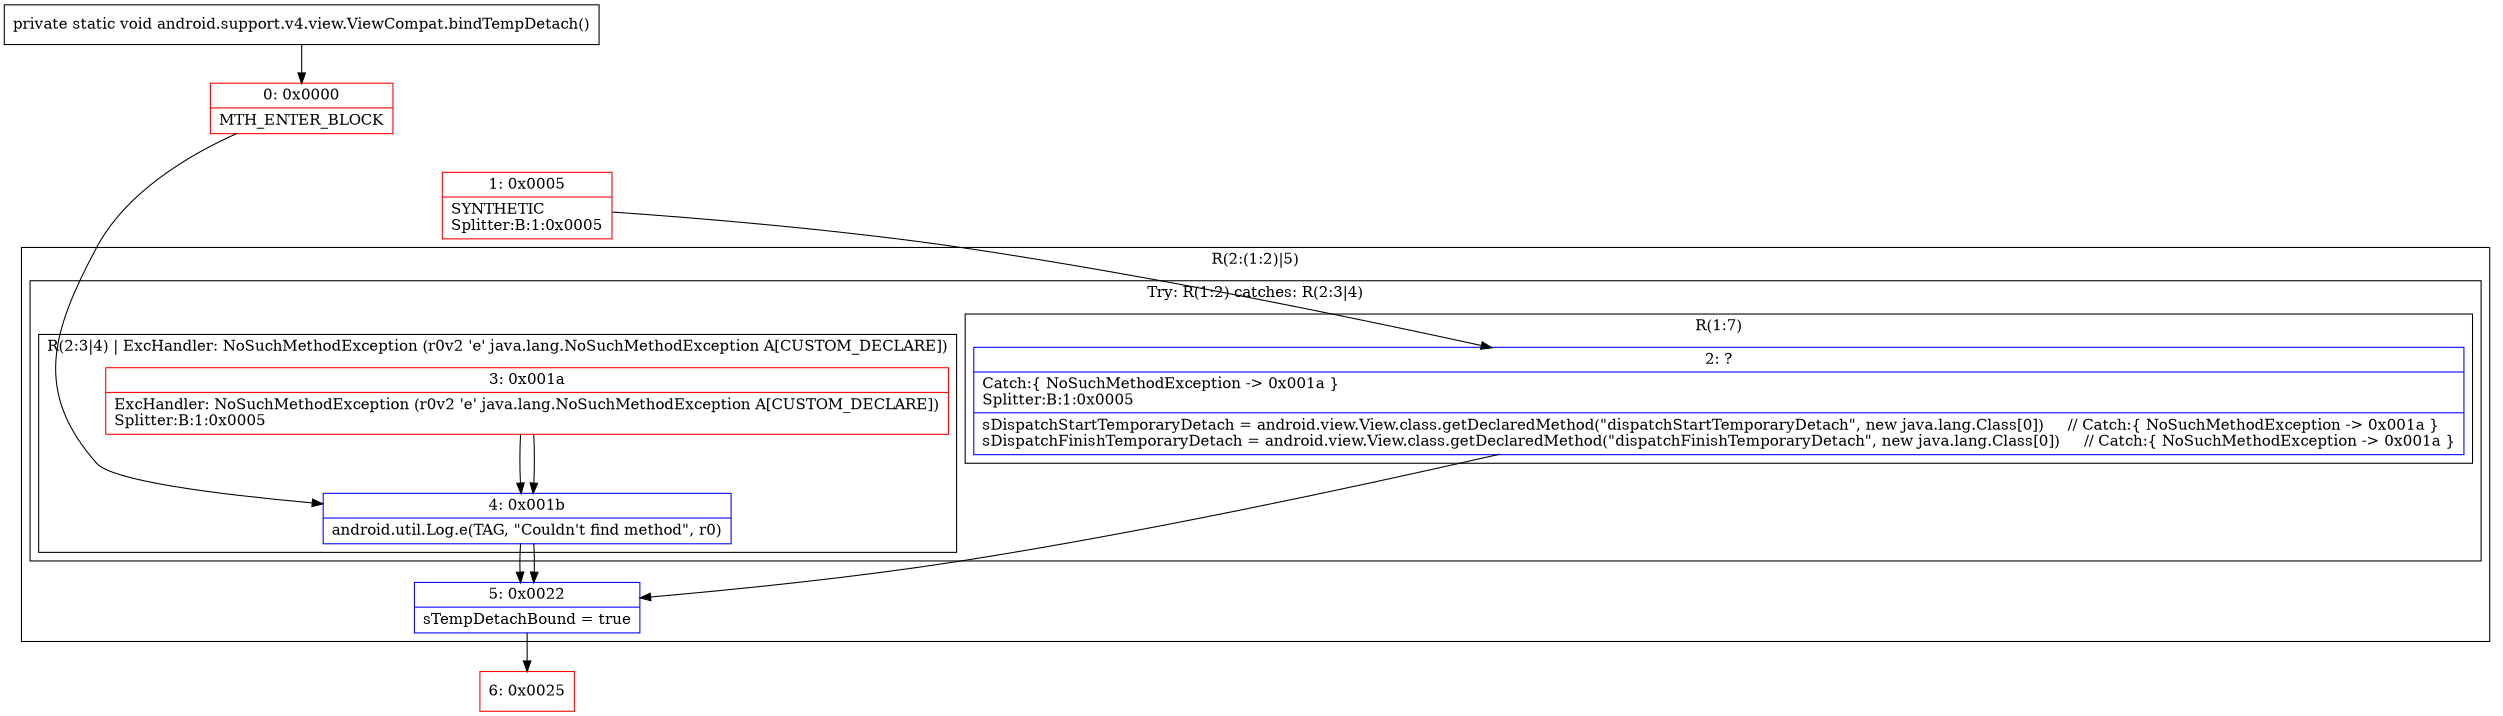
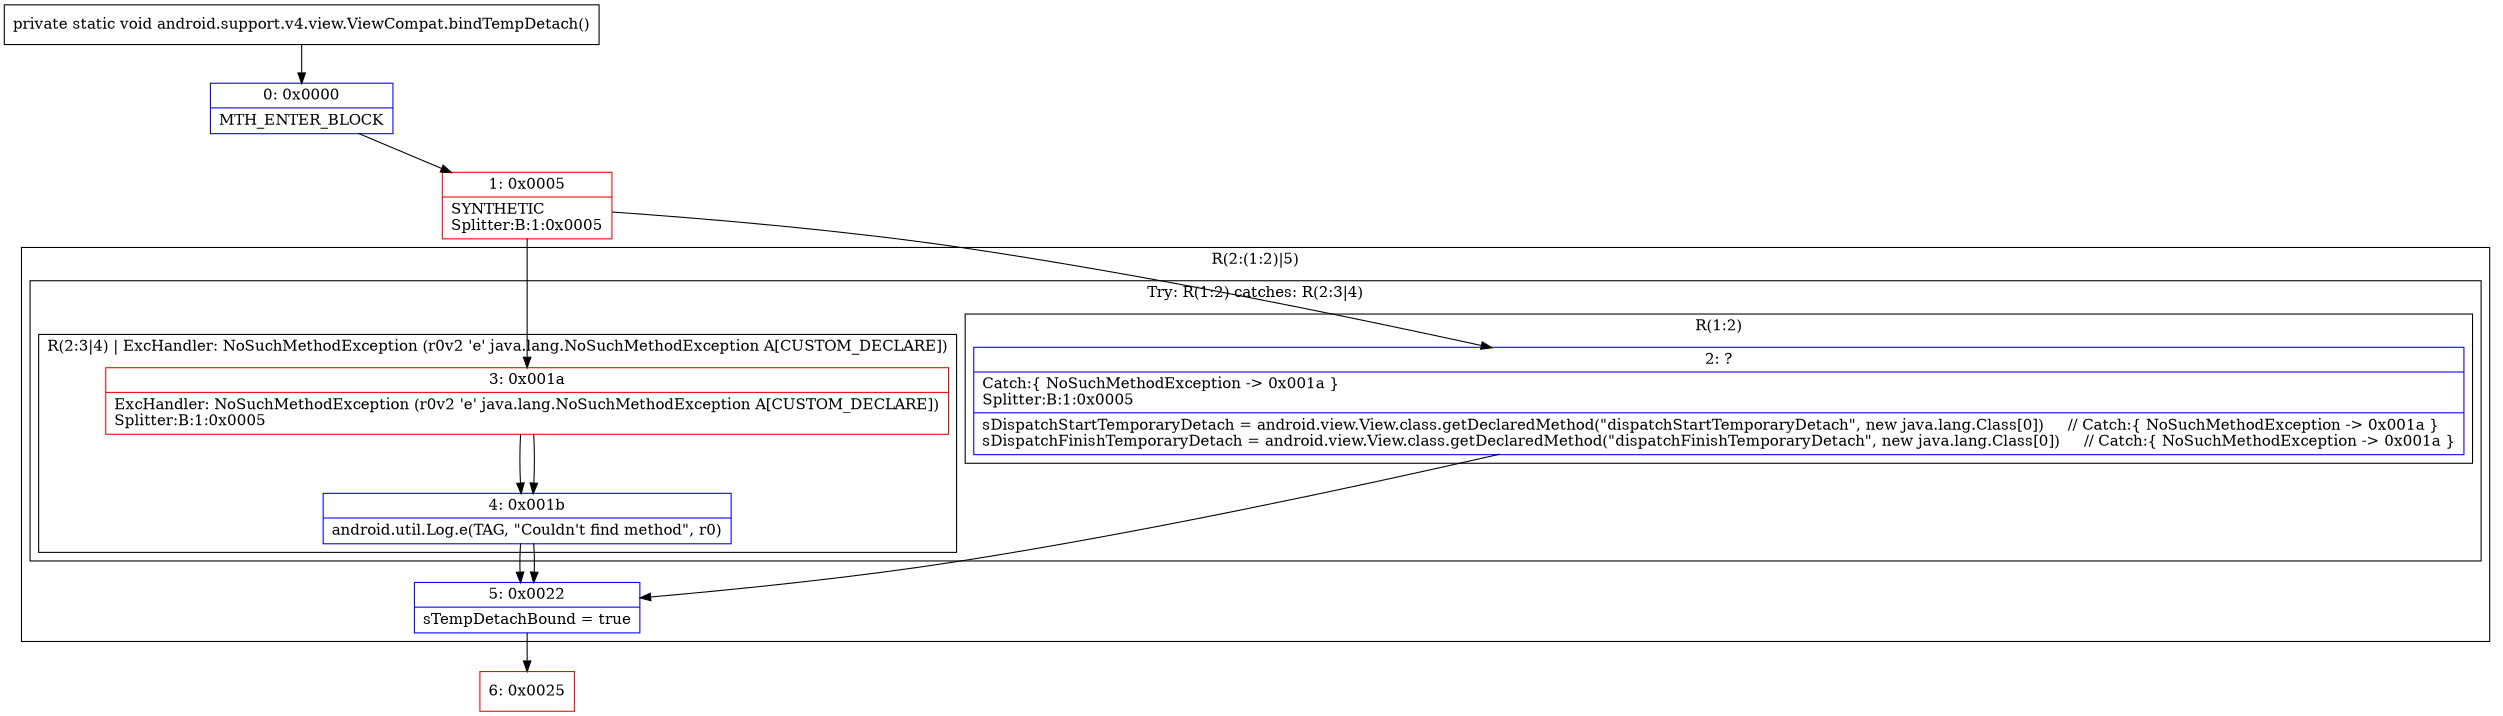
node "0: 0x0000": color red -> blue
edge "1: 0x0005" -> "3: 0x001a": added
cluster "R(1:7)": label "R(1:7)" -> "R(1:2)"
edge "0: 0x0000" -> "4: 0x001b": now "0: 0x0000" -> "1: 0x0005"
